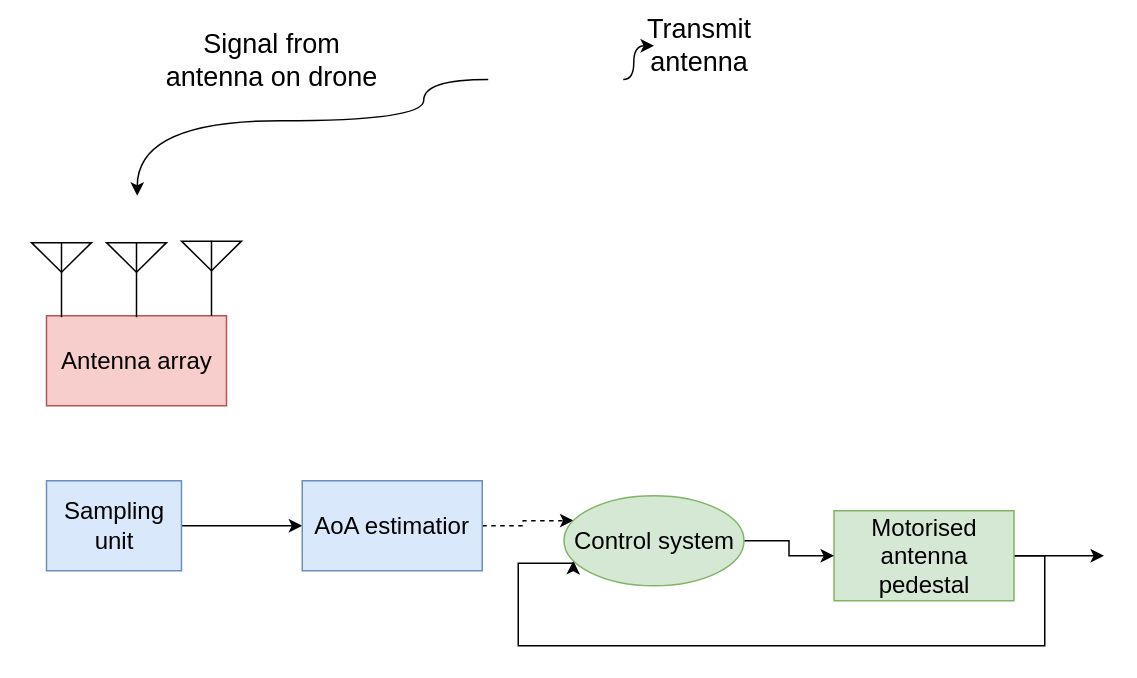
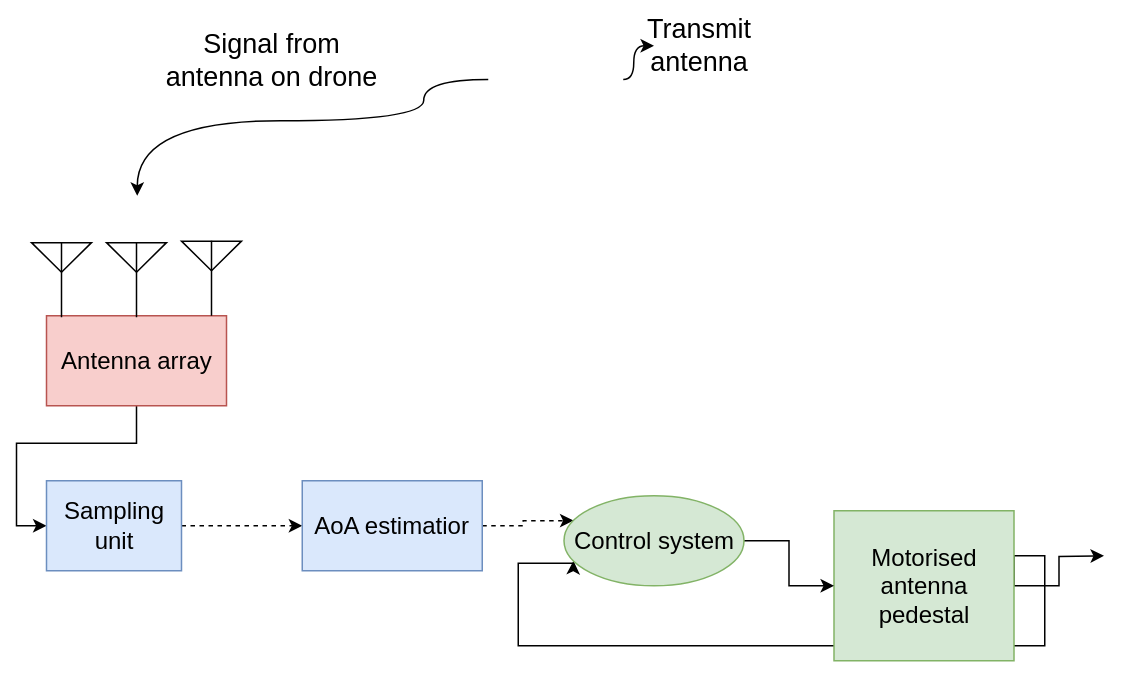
edge "Antenna array" -> "Sampling unit": added
edge "Sampling unit" -> "AoA estimatior": style solid -> dashed
node "Motorised antenna pedestal": size 180x90 -> 180x150
